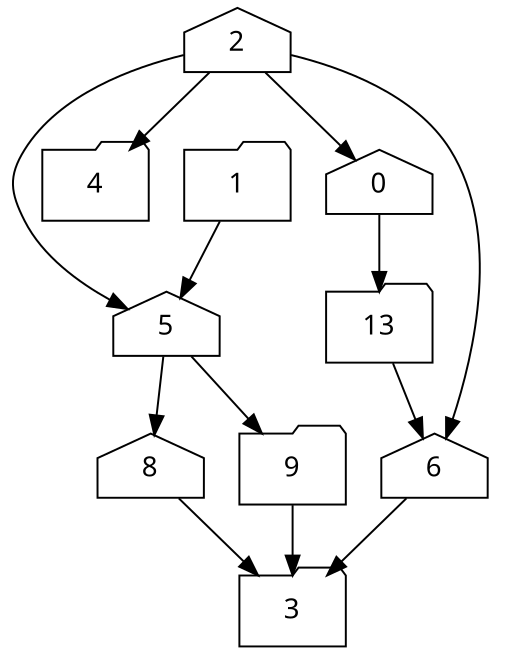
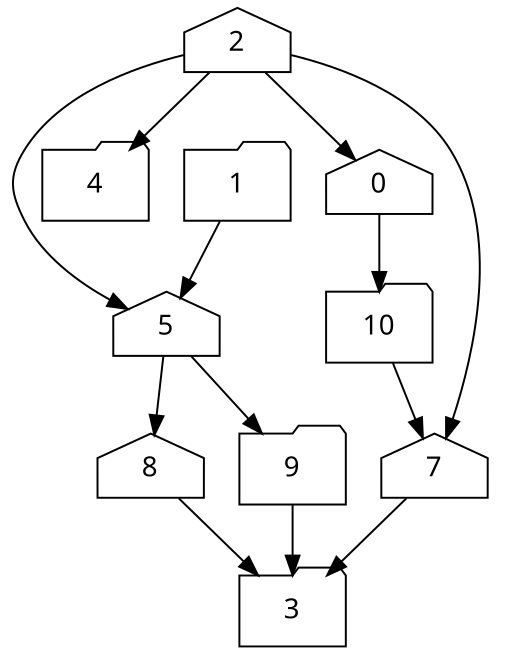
node "13": label "13" -> "10"
node "6": label "6" -> "7"
